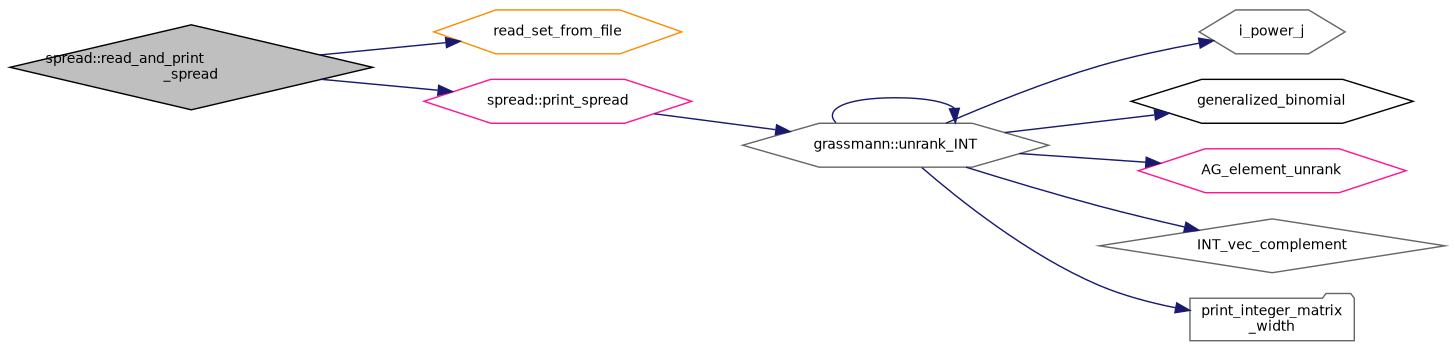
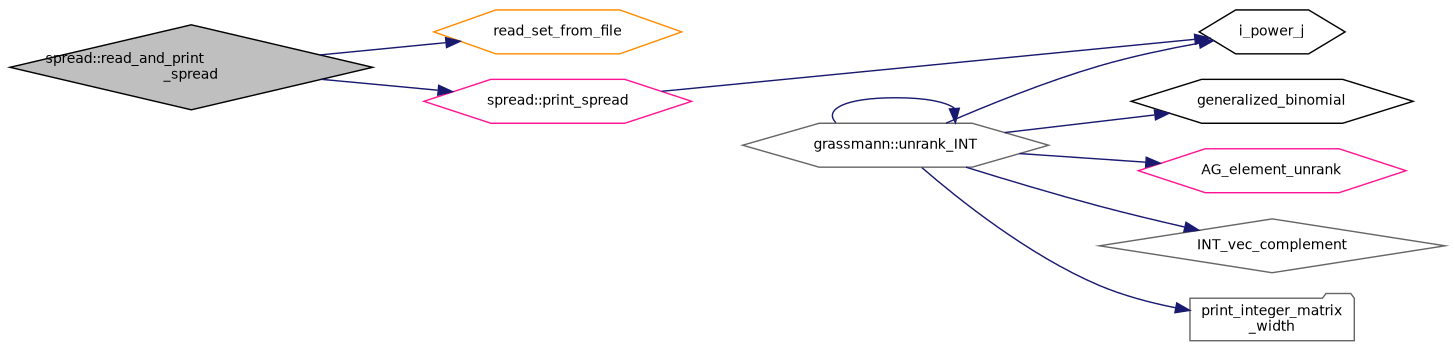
node "i_power_j": color gray40 -> black
edge "spread::print_spread" -> "grassmann::unrank_INT": now "spread::print_spread" -> "i_power_j"
